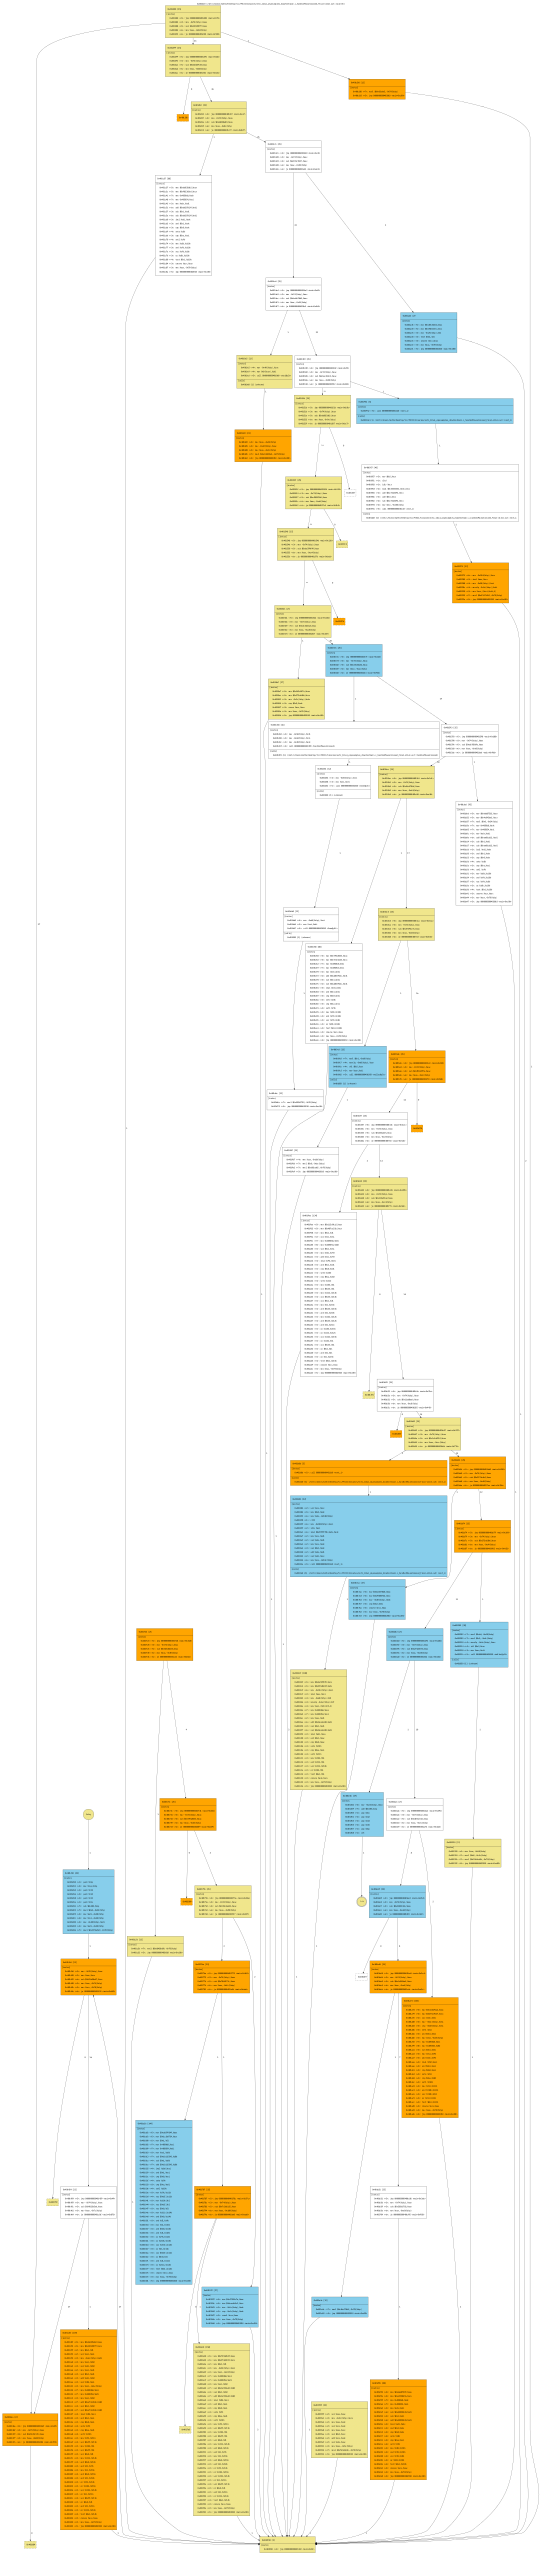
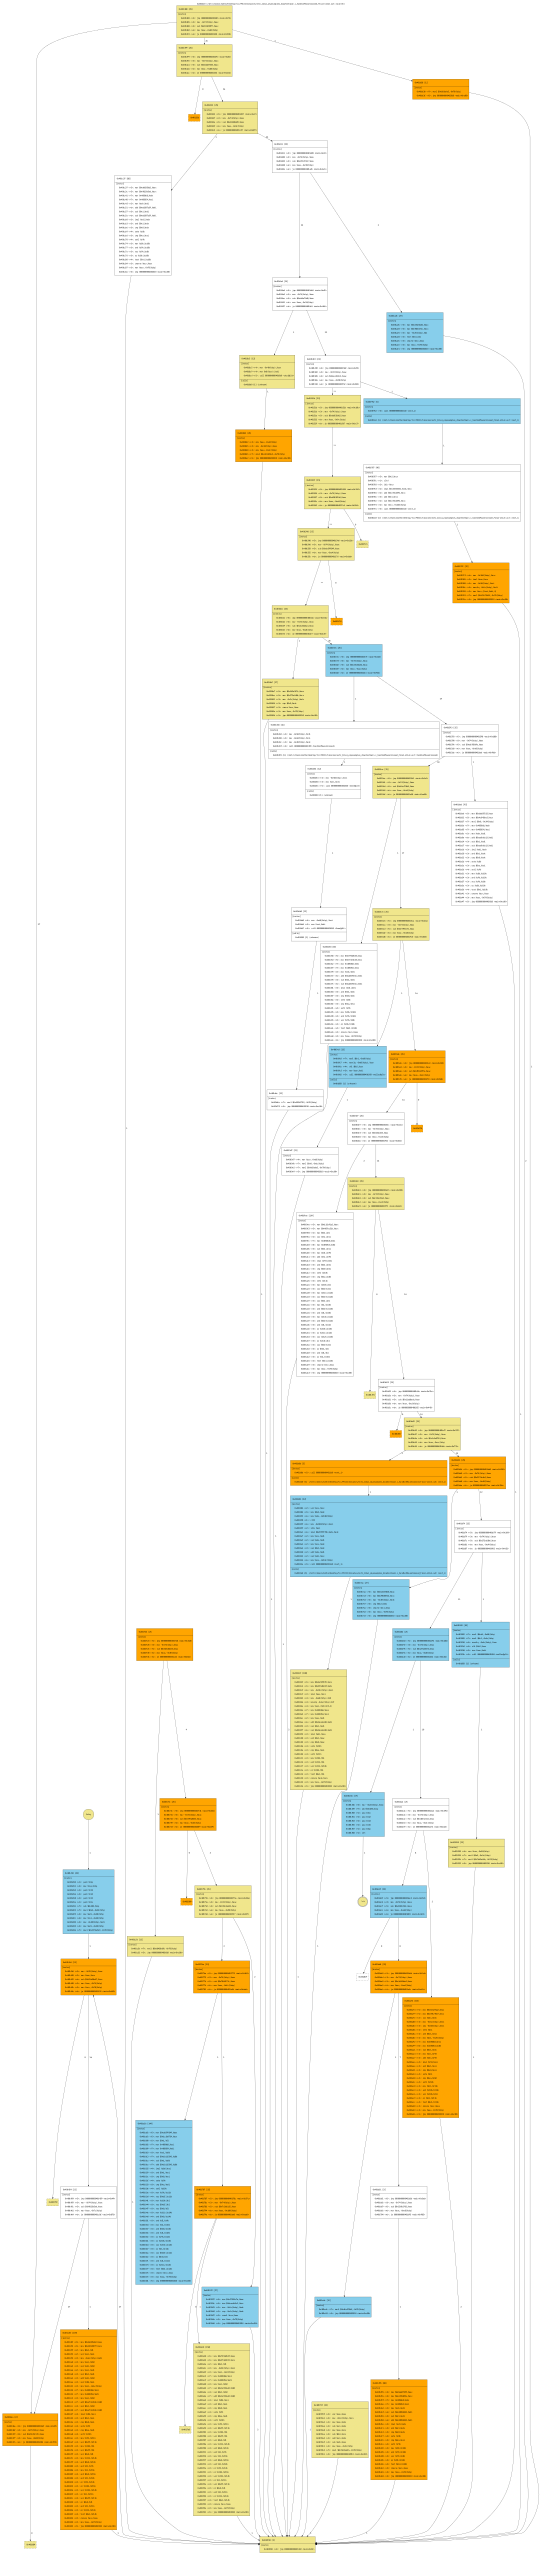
node "0x401fd7": removed
node "0x401674 [25]": fillcolor orange -> white
